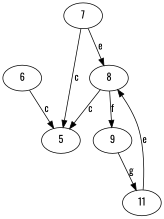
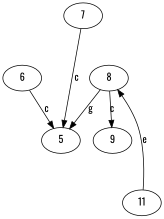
edge "7" -> "8": removed, label "e"
edge "8" -> "5": label "c" -> "g"
edge "8" -> "9": label "f" -> "c"
edge "9" -> "11": removed, label "g"
